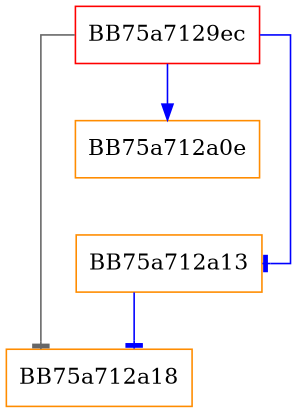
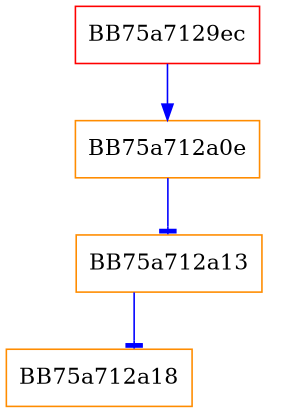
edge "BB75a7129ec" -> "BB75a712a13": now "BB75a712a0e" -> "BB75a712a13"
edge "BB75a7129ec" -> "BB75a712a18": removed
